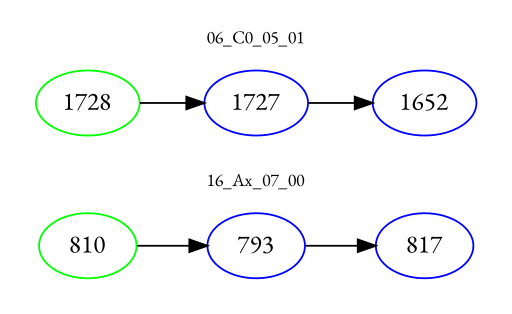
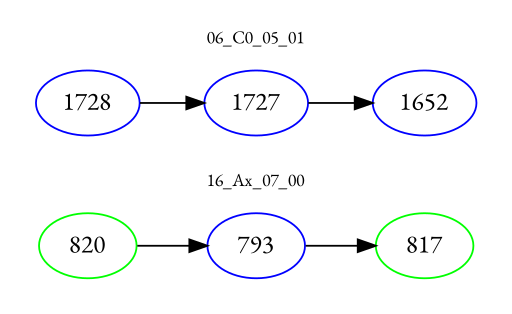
node "1728": color green -> blue
node "810": label "810" -> "820"
node "817": color blue -> green
